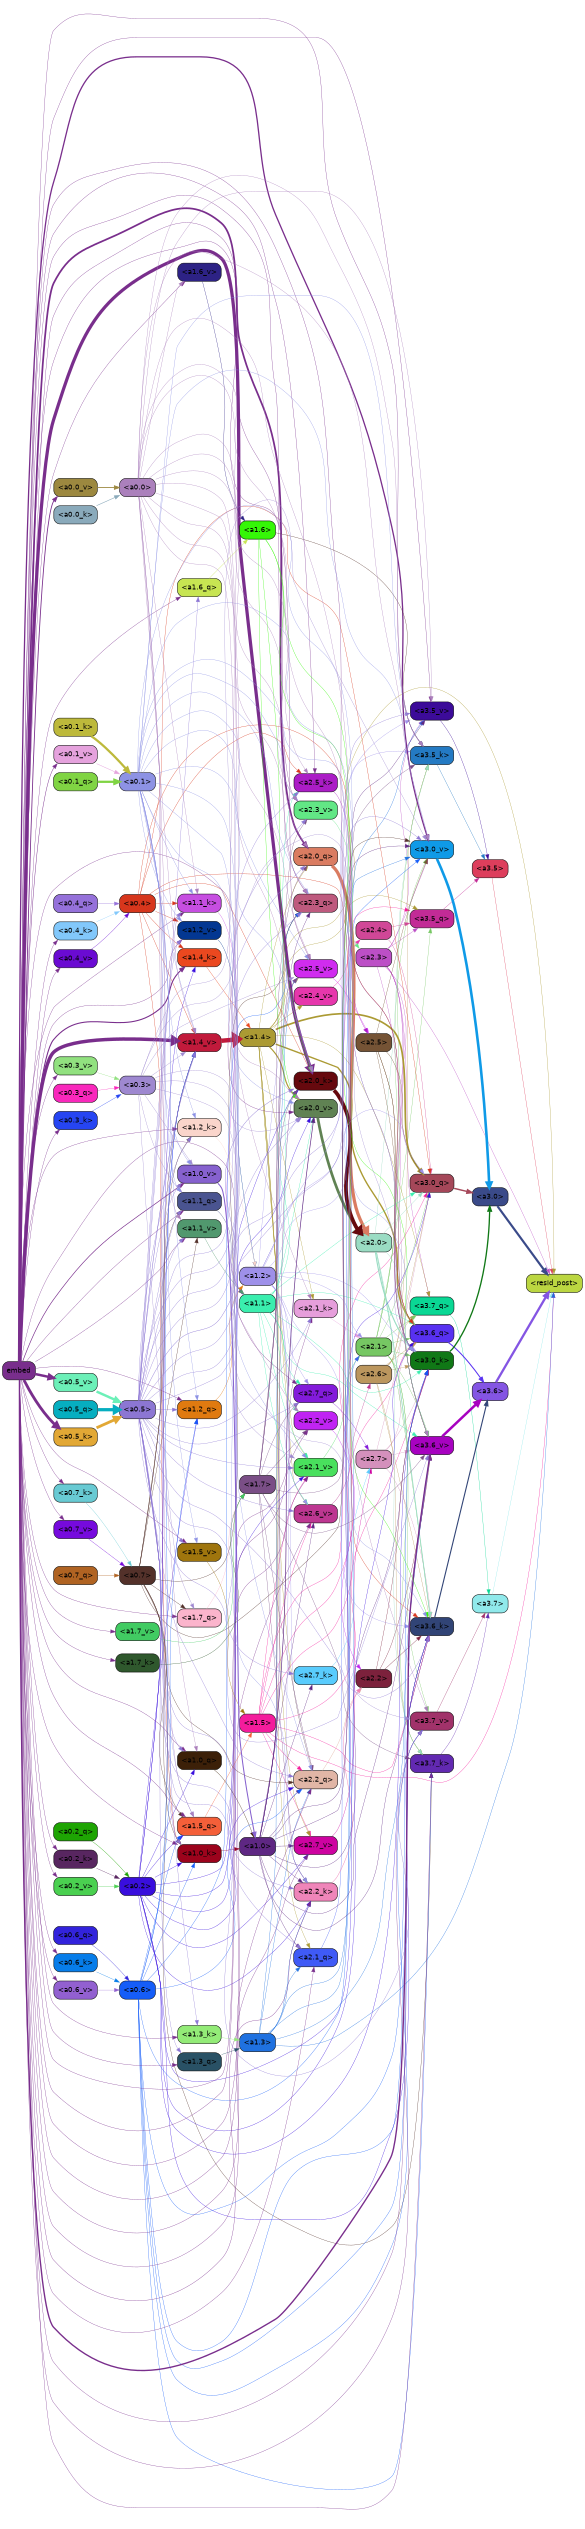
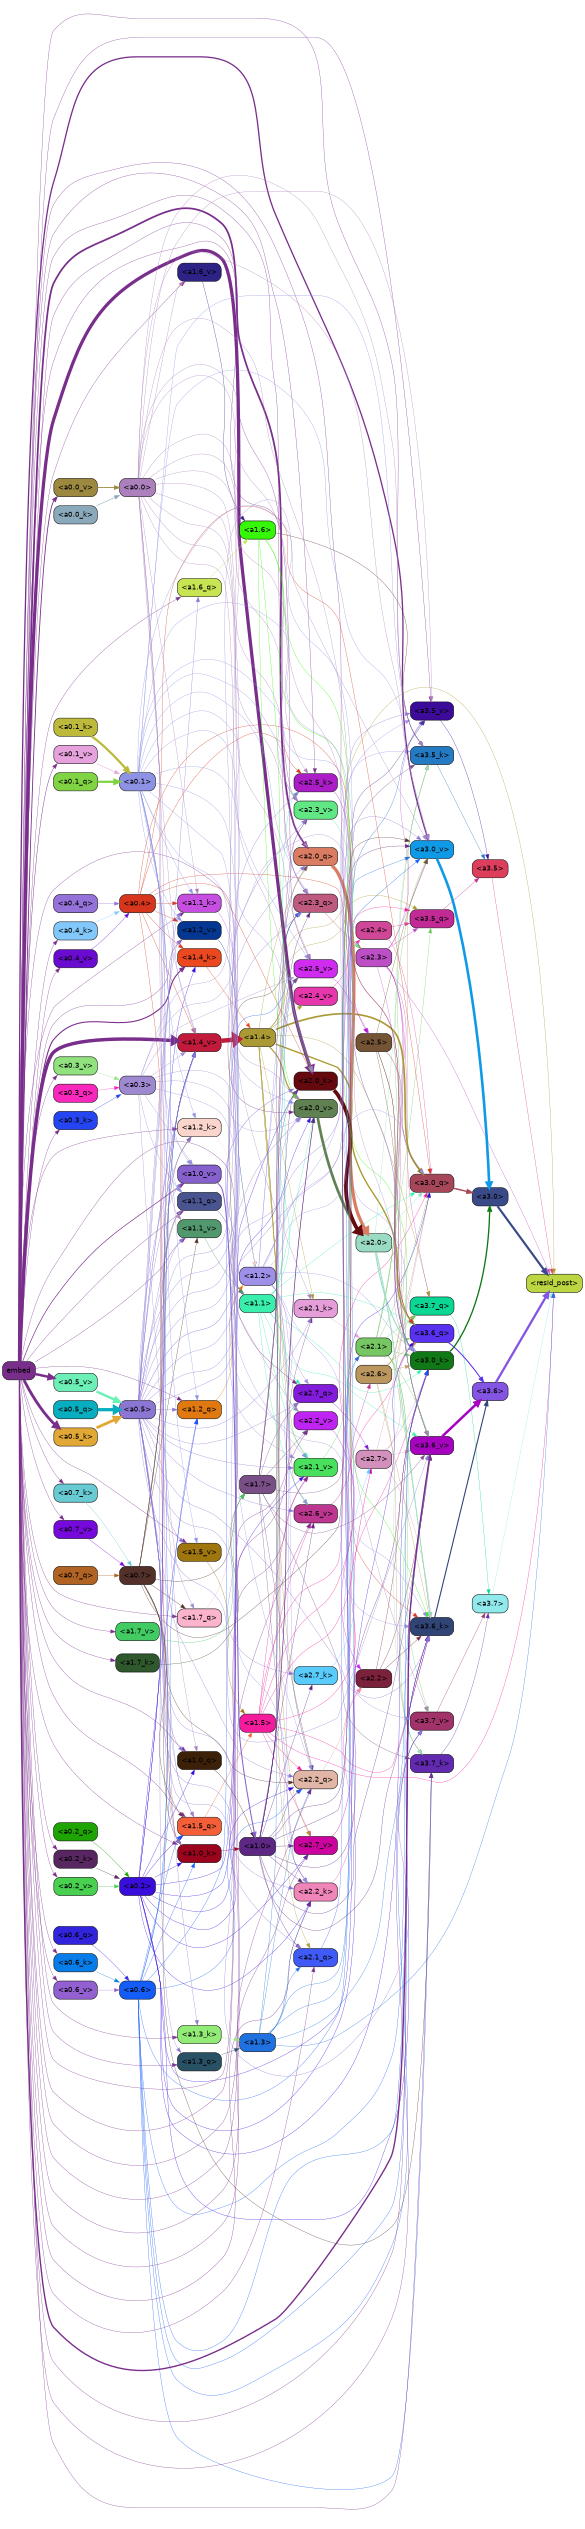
edge "<a2.3_q>" -> "<a2.3>": added
edge "<a1.2>" -> "<a2.1>": now "<a1.2>" -> "<a2.3_v>"
